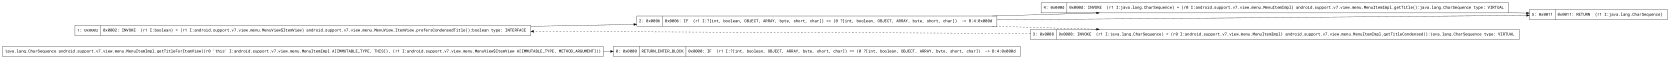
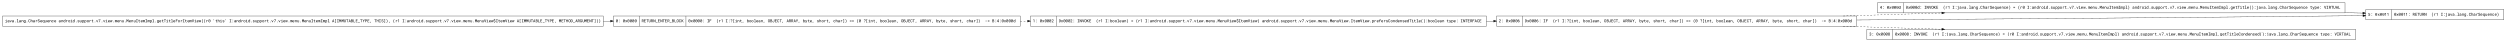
edge "2: 0x0006" -> "4: 0x000d": style solid -> dashed
edge "3: 0x0008" -> "1: 0x0002": now "0: 0x0000" -> "1: 0x0002"
